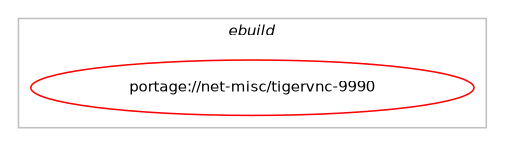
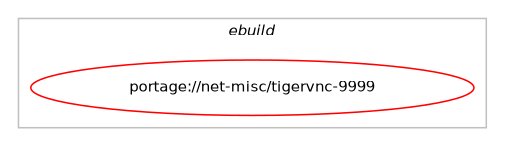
node "portage://net-misc/tigervnc-9990": label "portage://net-misc/tigervnc-9990" -> "portage://net-misc/tigervnc-9999"
